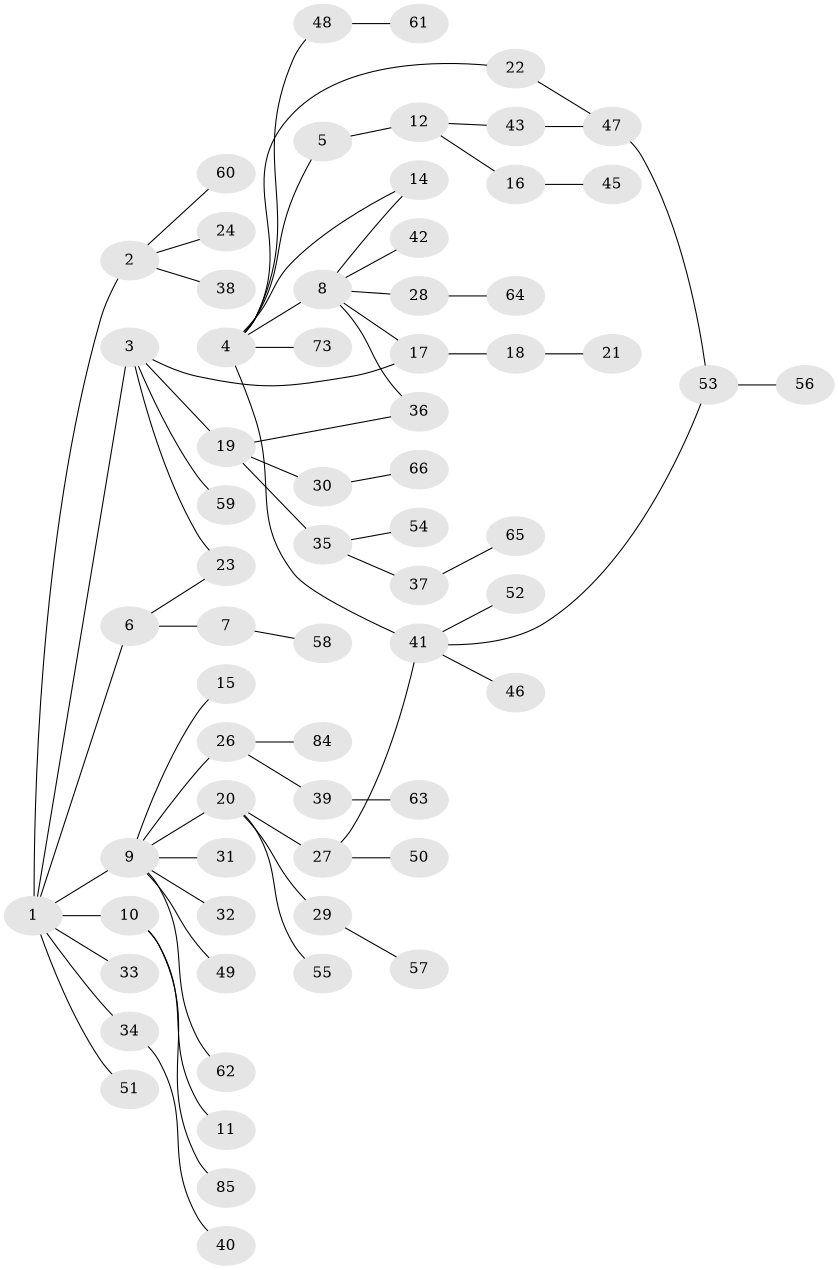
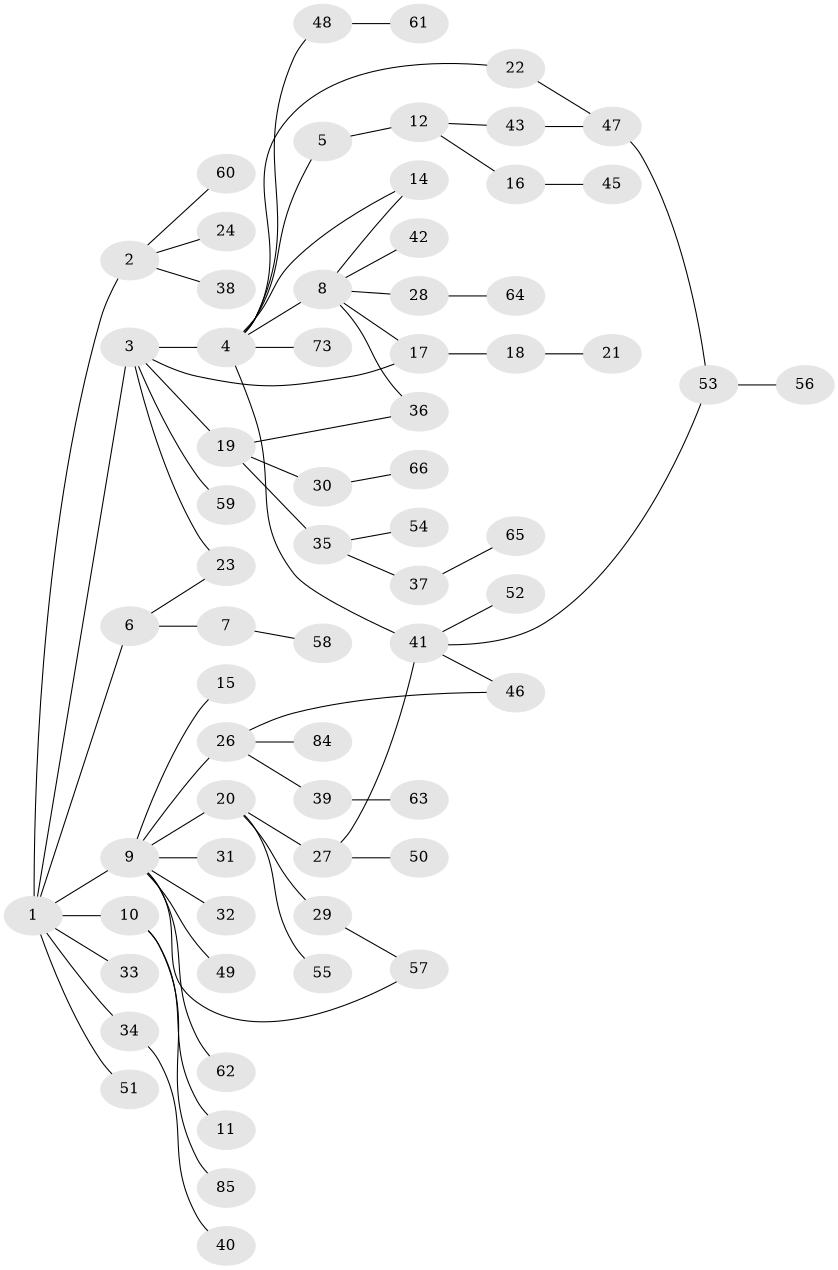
edge "3" -- "4": added
edge "46" -- "26": added
edge "9" -- "57": added
